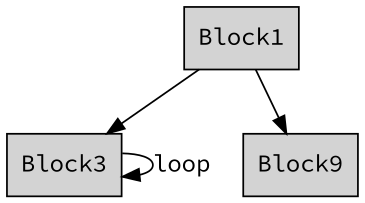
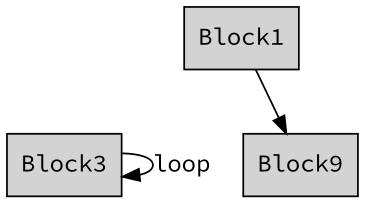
edge "Block1" -> "Block3": removed
